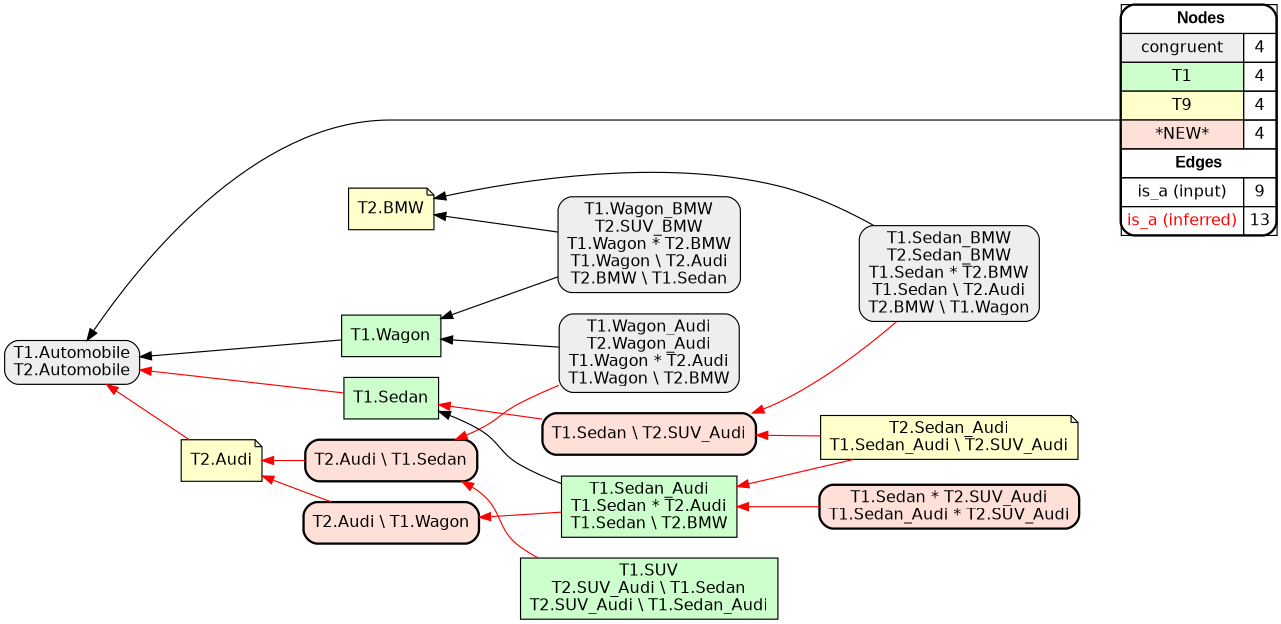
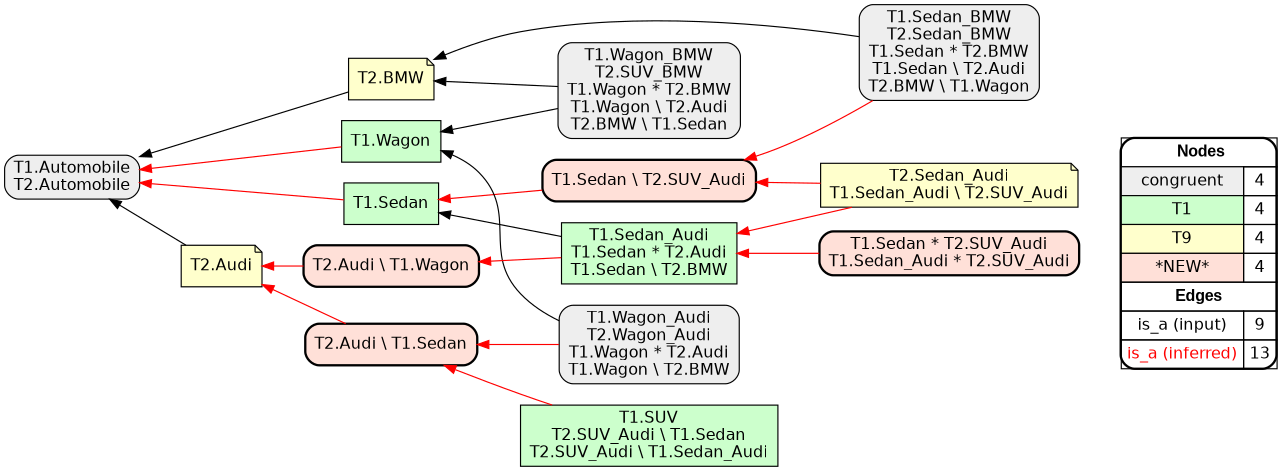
edge "Nodes" -> "T1.Automobile T2.Automobile": now "T2.BMW" -> "T1.Automobile T2.Automobile"
edge "T1.Wagon" -> "T1.Automobile T2.Automobile": color #000000 -> #ff0000
edge "T2.Audi" -> "T1.Automobile T2.Automobile": color #ff0000 -> #000000
